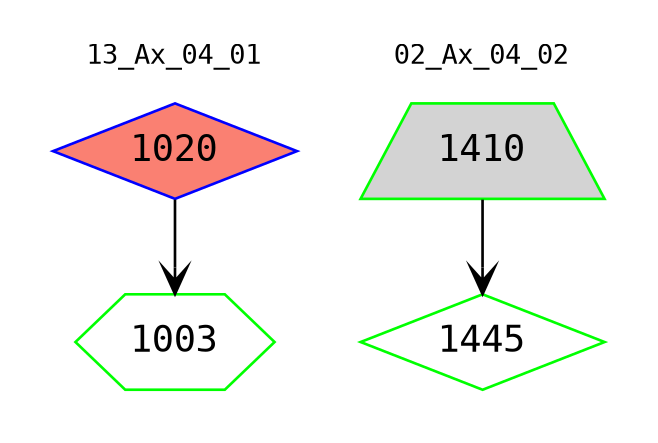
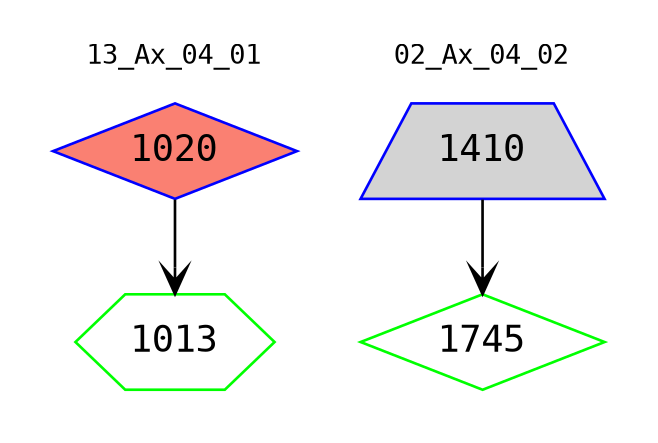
node "1410": color green -> blue
node "1003": label "1003" -> "1013"
node "1445": label "1445" -> "1745"
